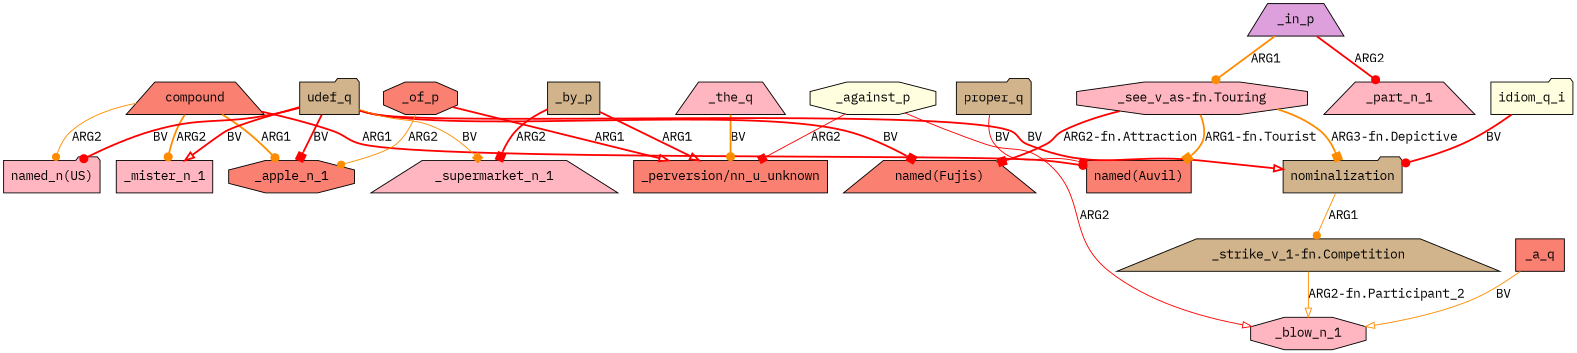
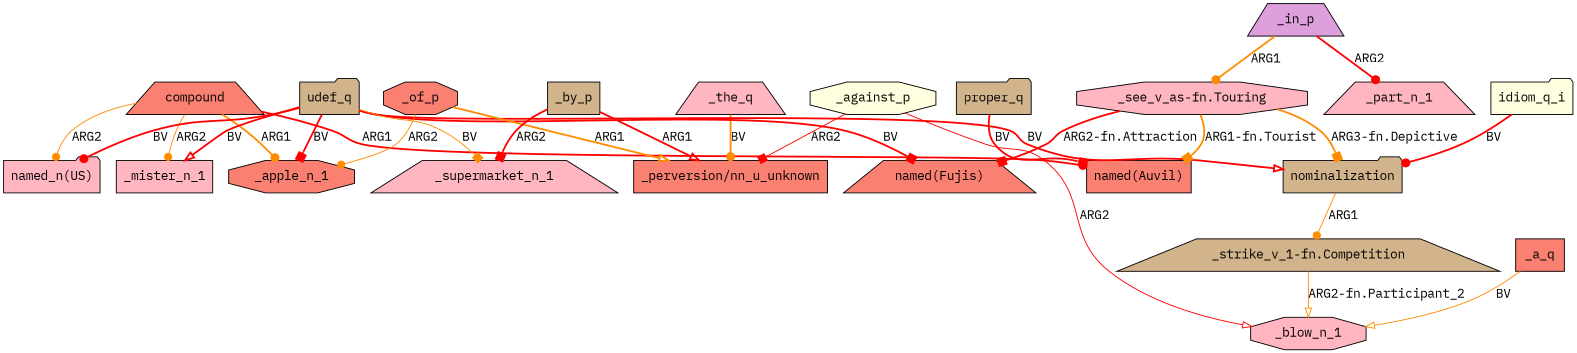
edge "compound" -> "_mister_n_1": style bold -> solid
edge "_of_p" -> "_perversion/nn_u_unknown": color red -> darkorange
edge "proper_q" -> "named(Auvil)": style solid -> bold
